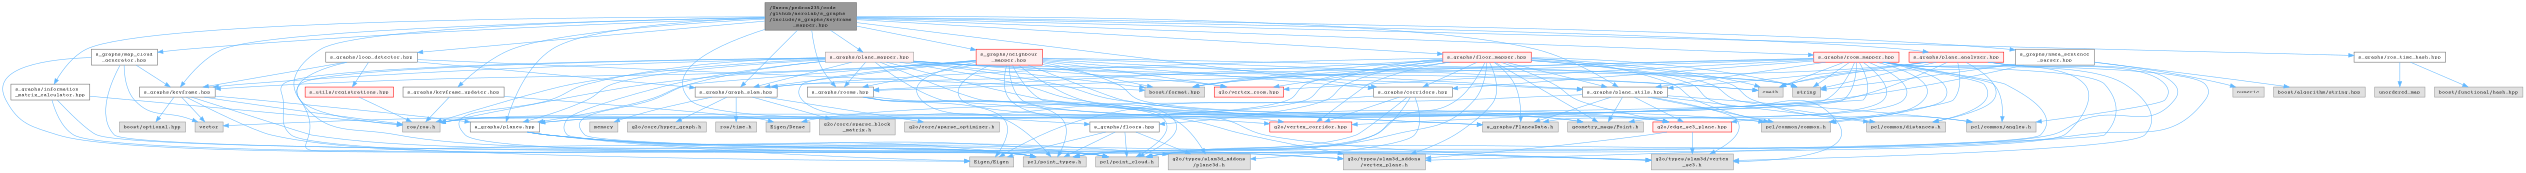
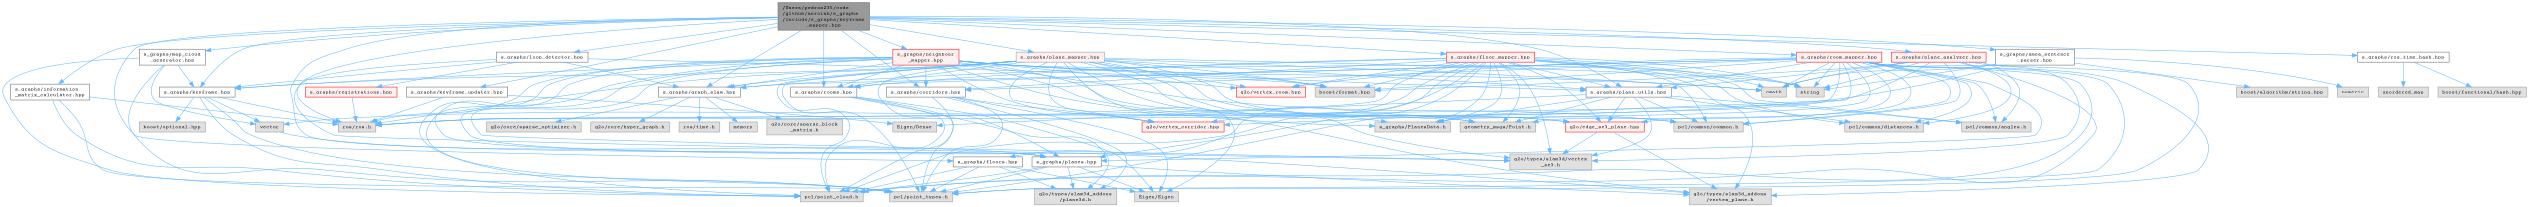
node "s_utils/registrations.hpp": label "s_utils/registrations.hpp" -> "s_graphs/registrations.hpp"
edge "s_graphs/keyframe.hpp" -> "s_graphs/planes.hpp": now "vector" -> "s_graphs/planes.hpp"
